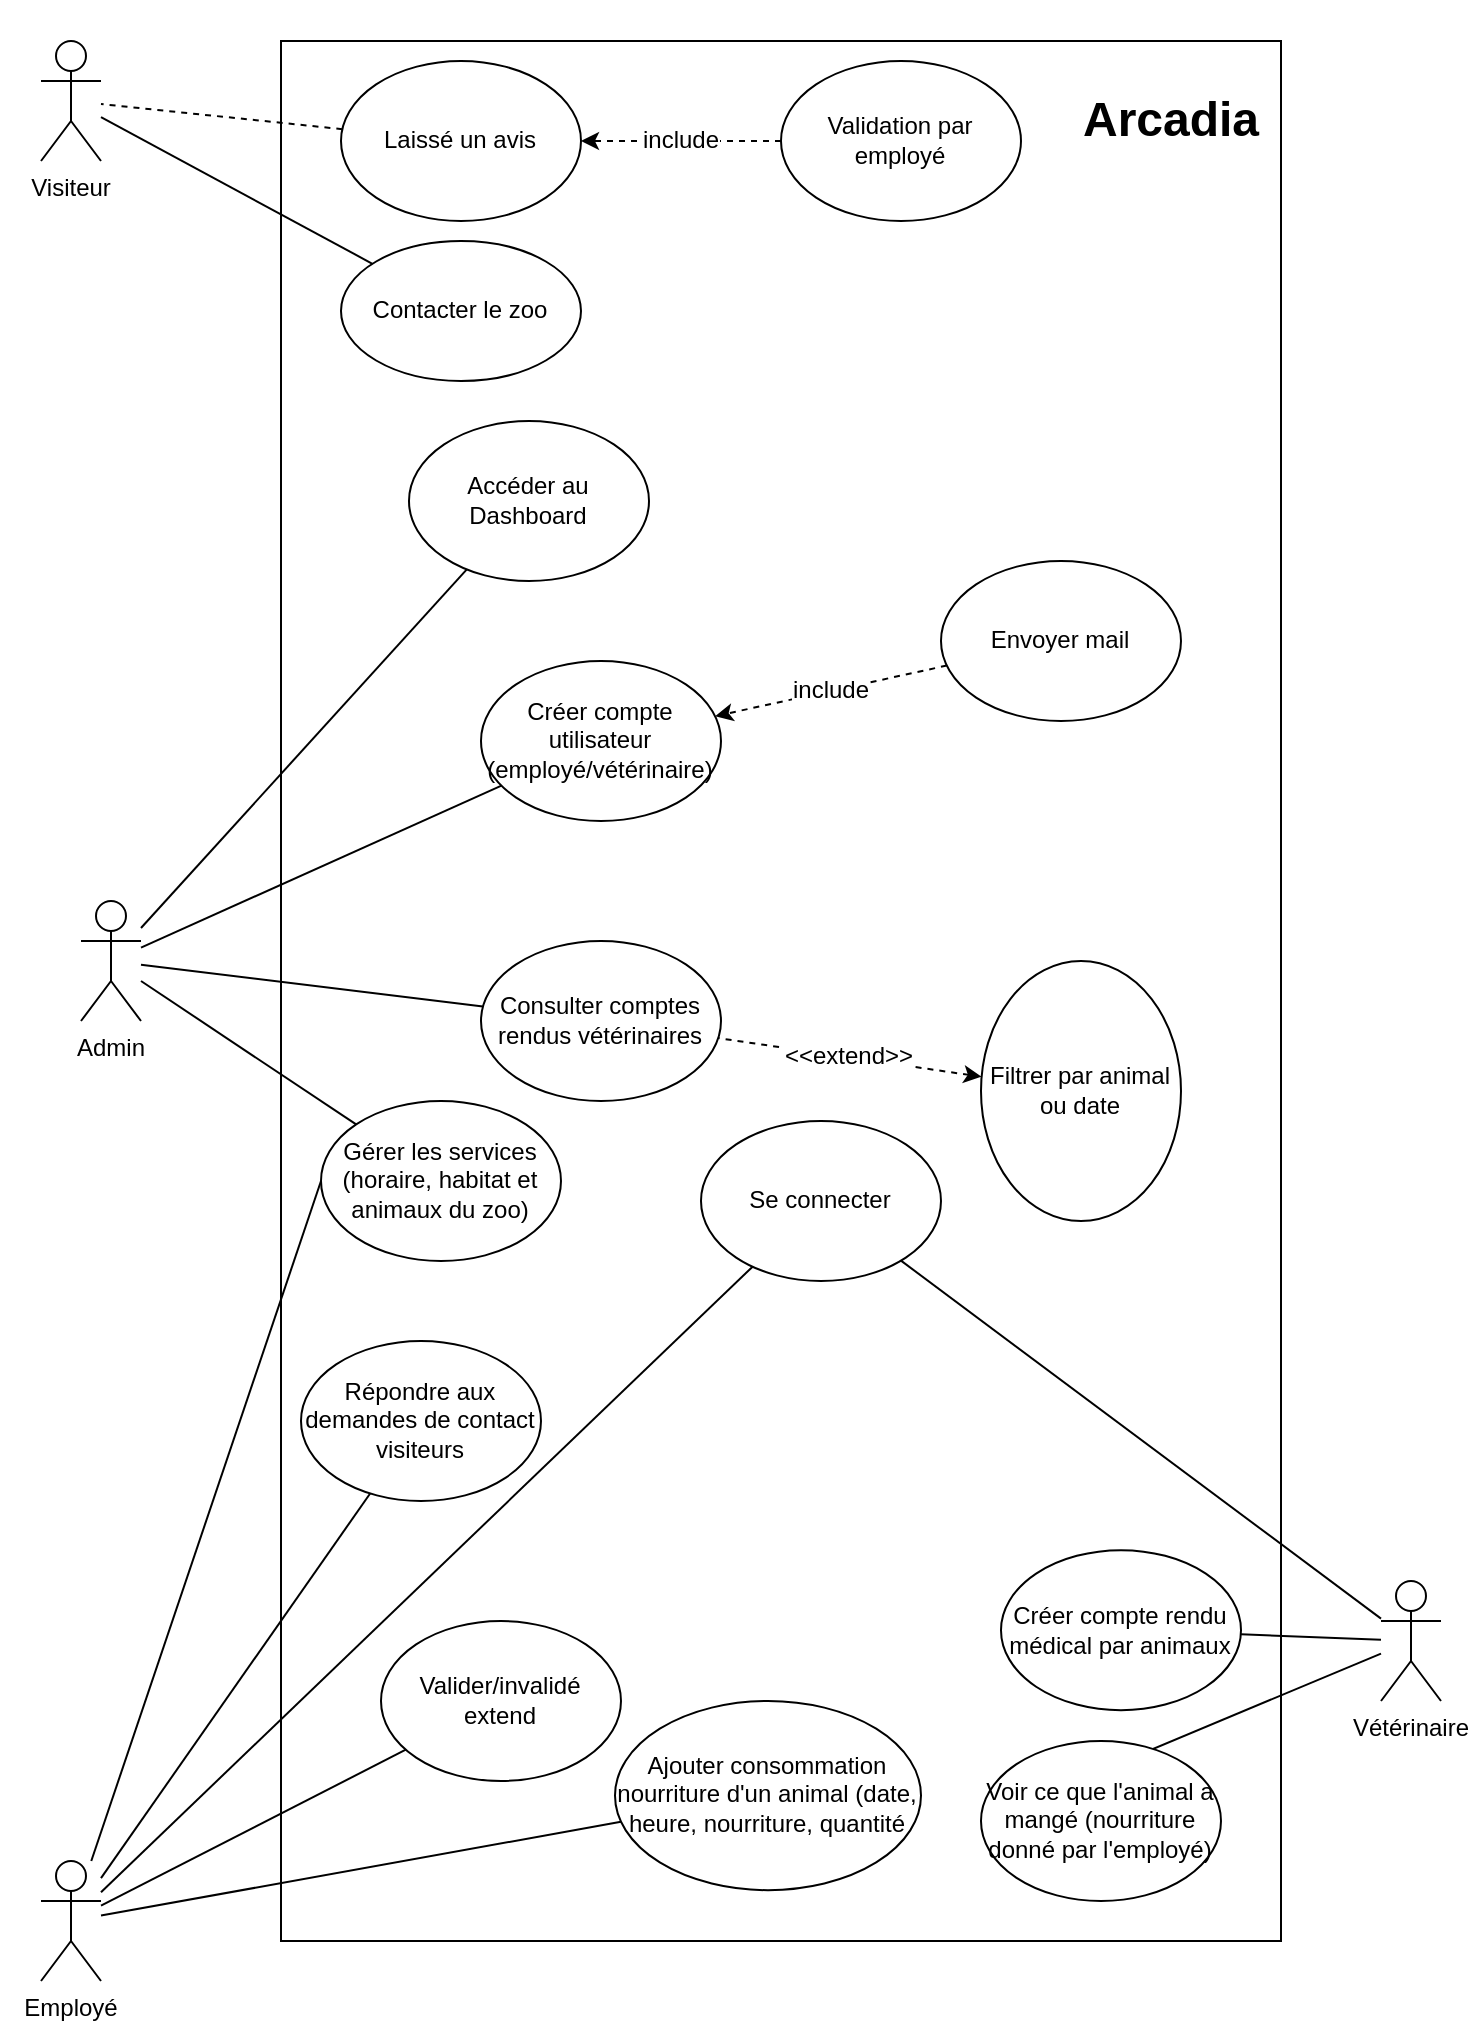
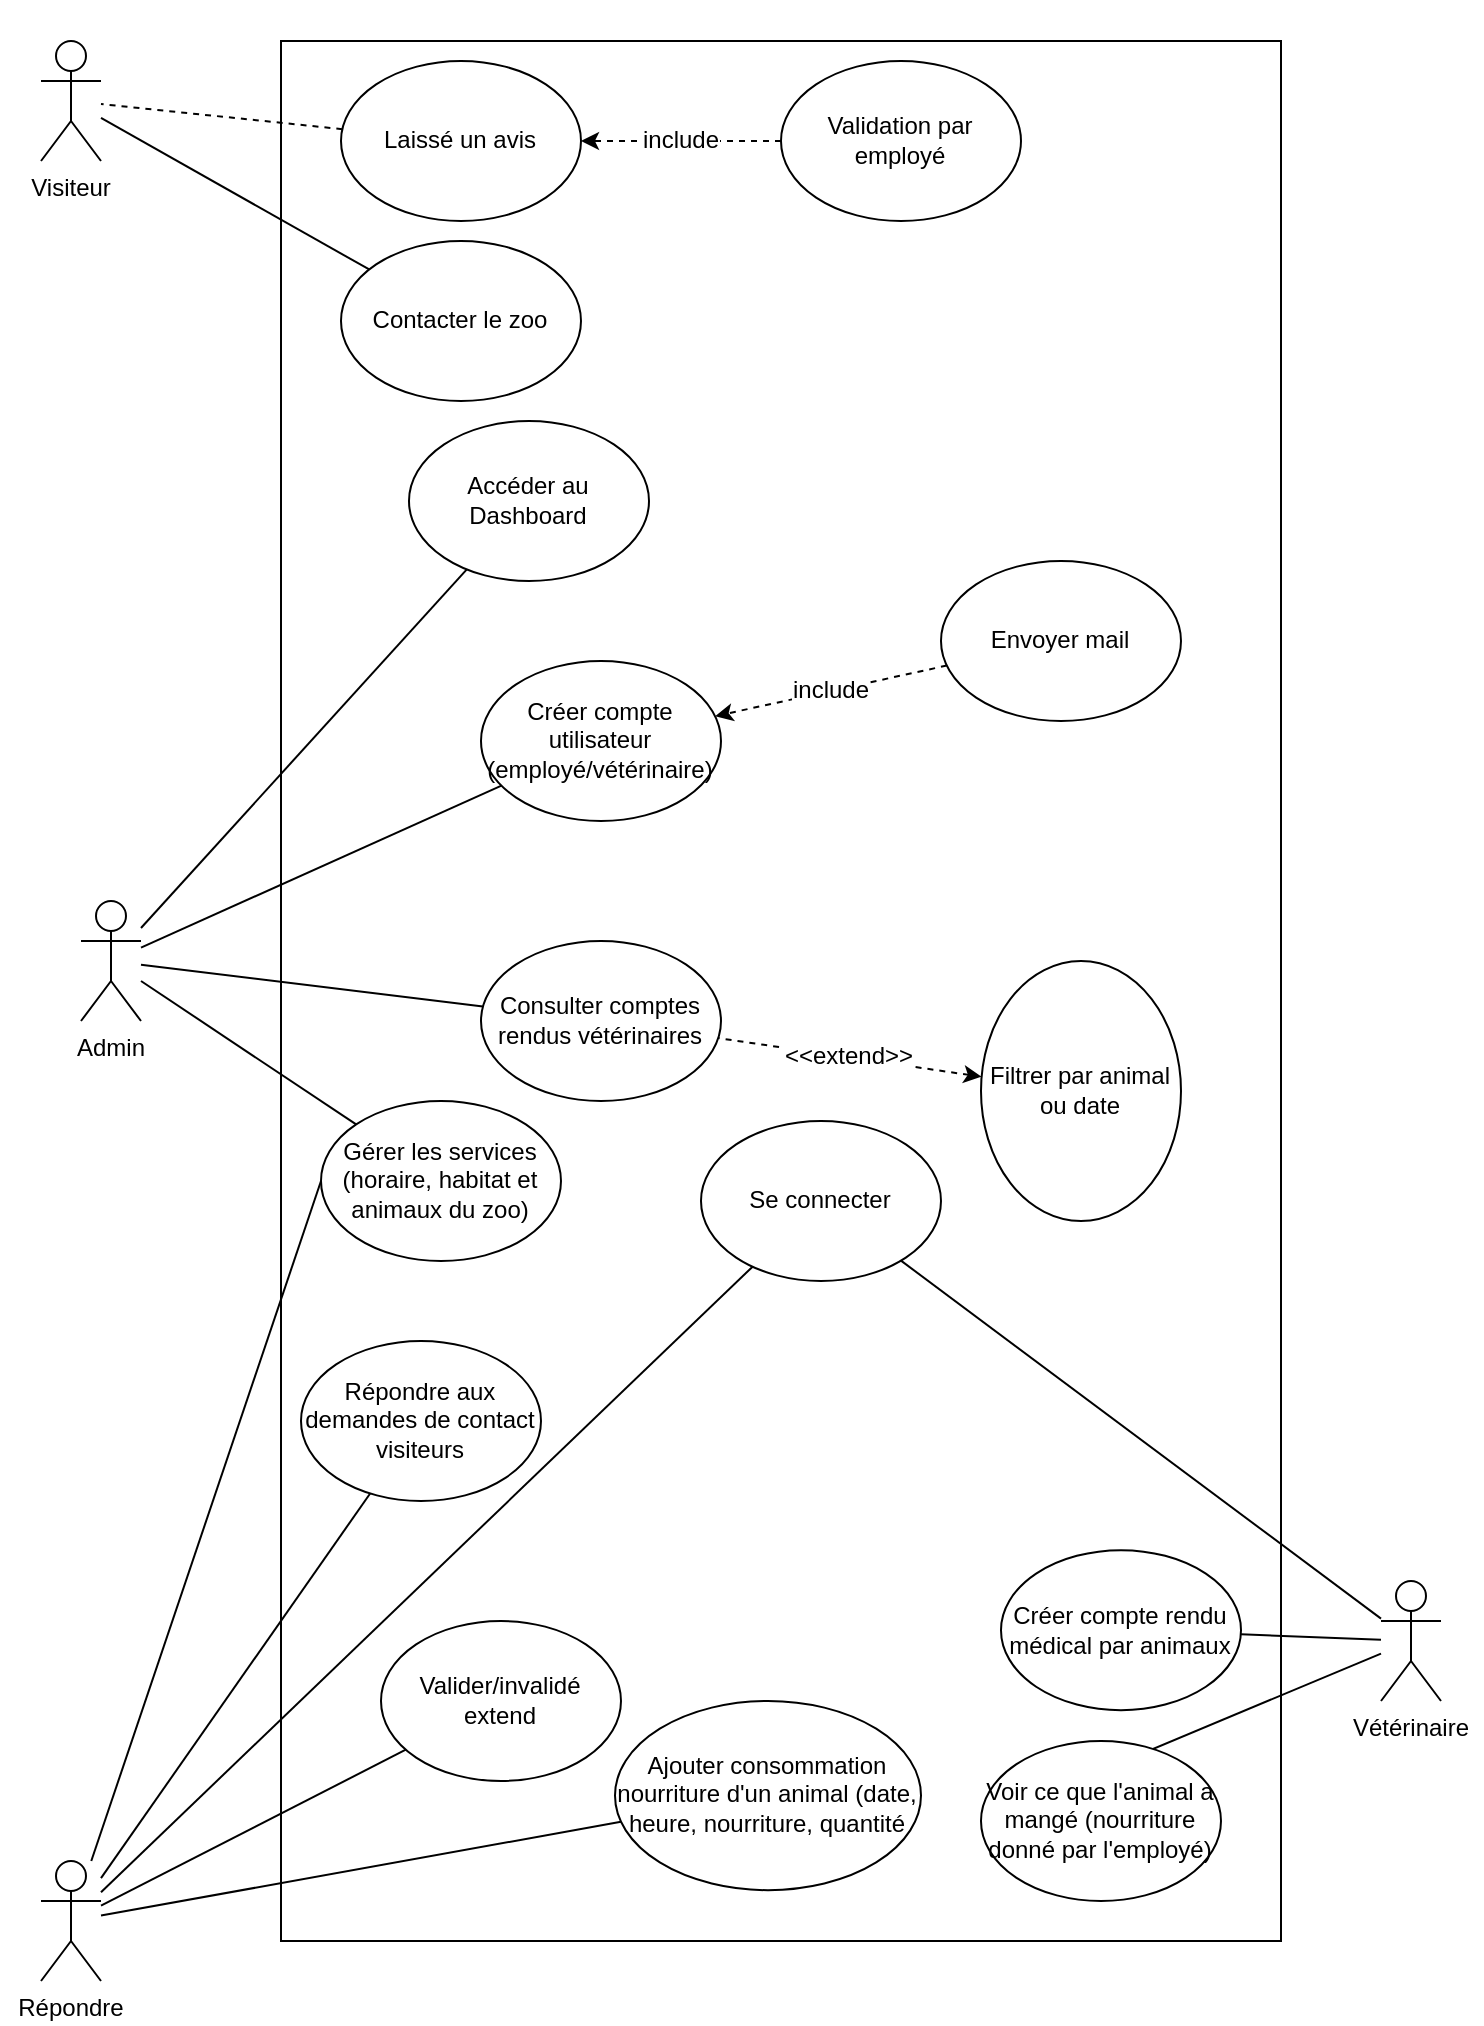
node "Arcadia": removed
node "Contacter le zoo": size 240x140 -> 240x160
node "Employé": label "Employé" -> "Répondre"
